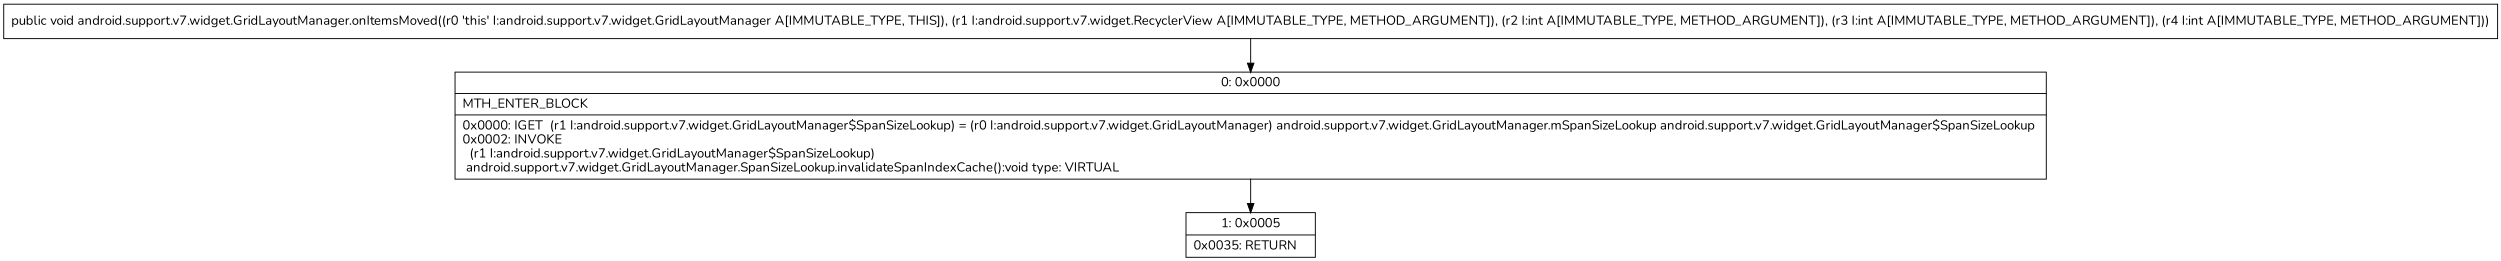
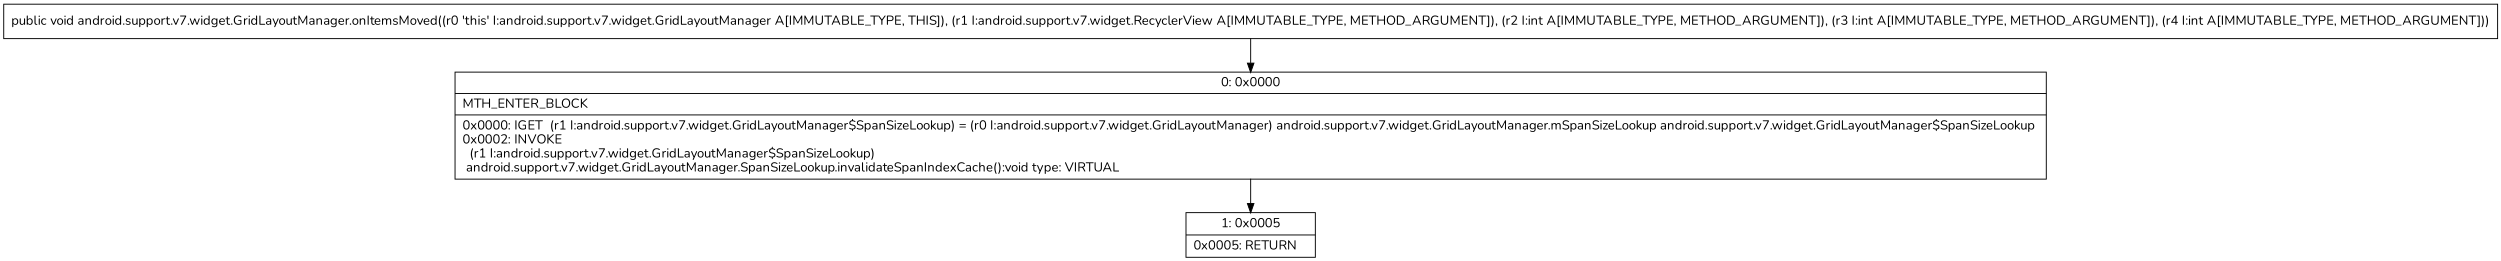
node "1: 0x0005": text "0x0035: RETURN" -> "0x0005: RETURN"
